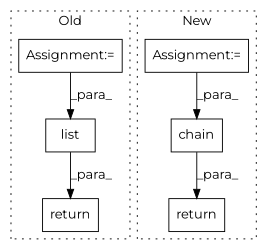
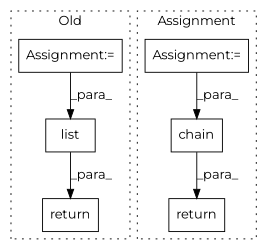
cluster "New": label "New" -> "Assignment"
